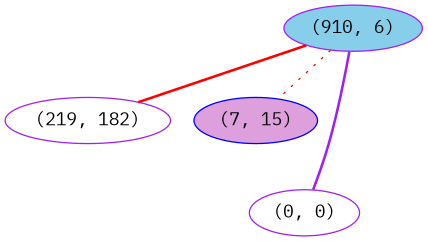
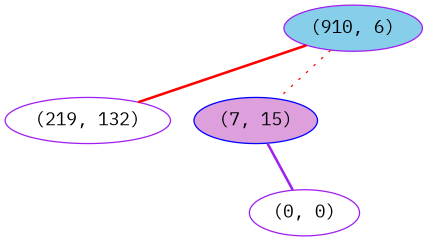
node "(219, 182)": label "(219, 182)" -> "(219, 132)"
edge "(910, 6)" -- "(0, 0)": now "(7, 15)" -- "(0, 0)"
